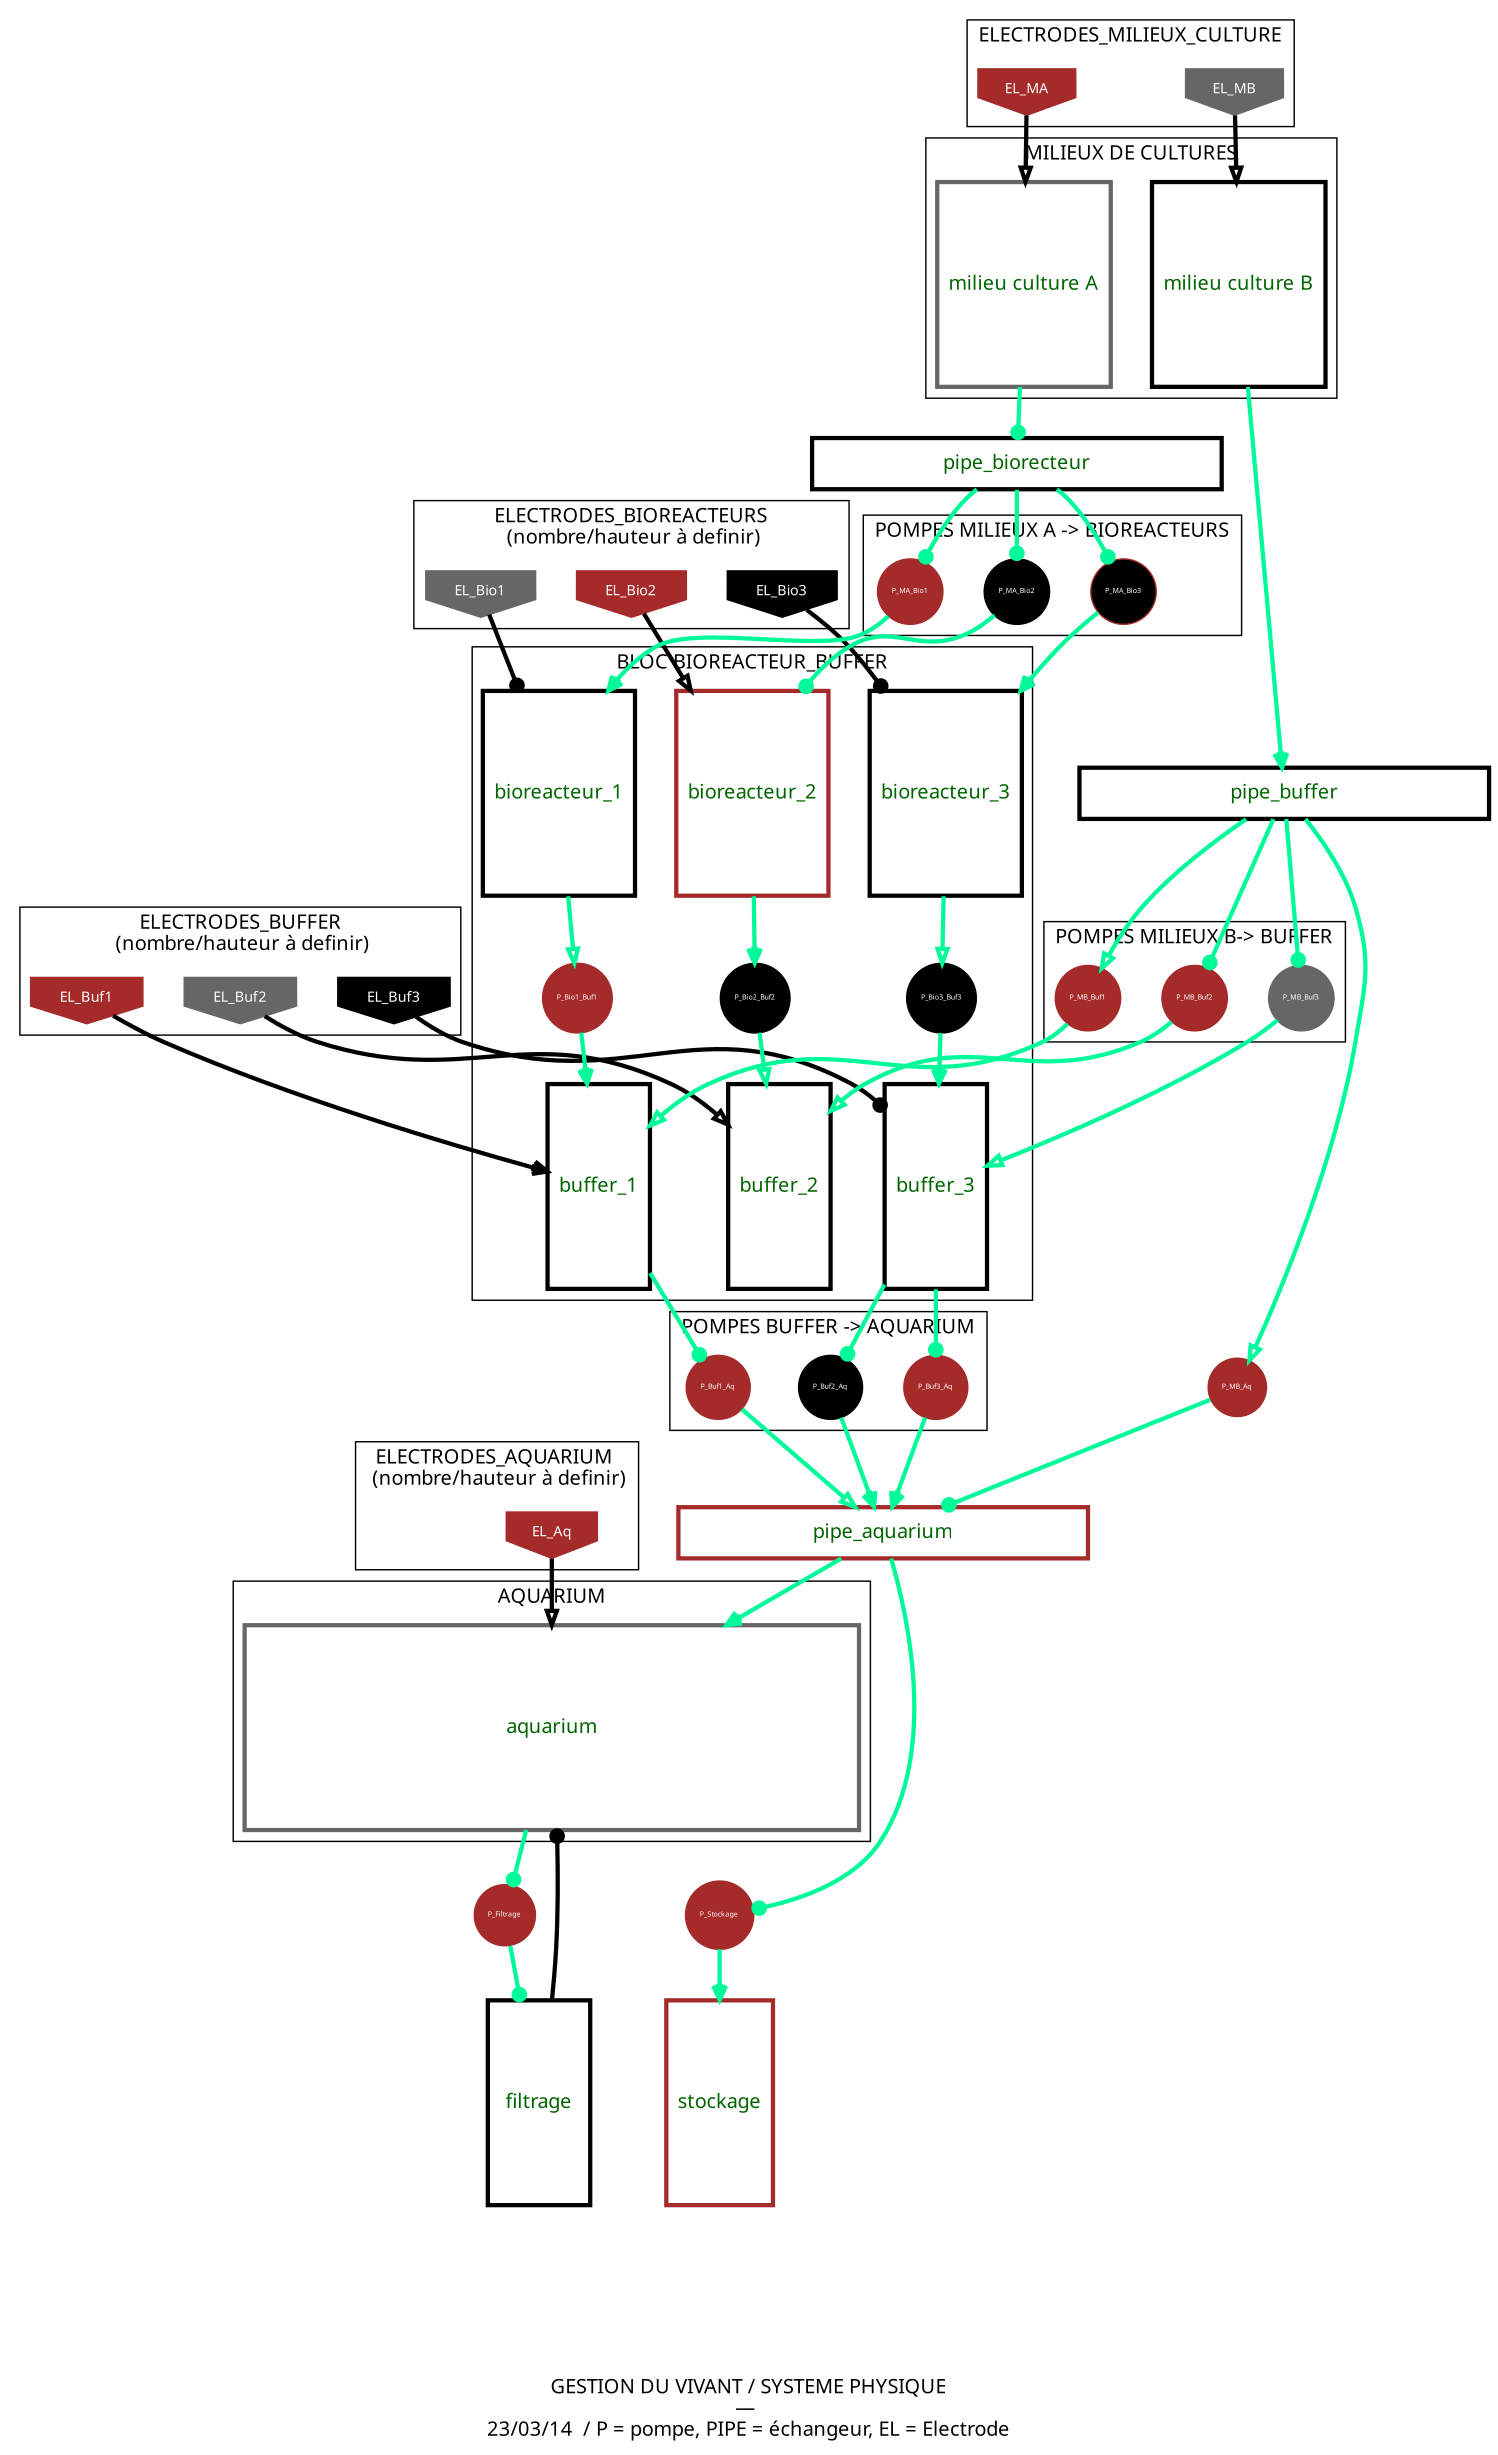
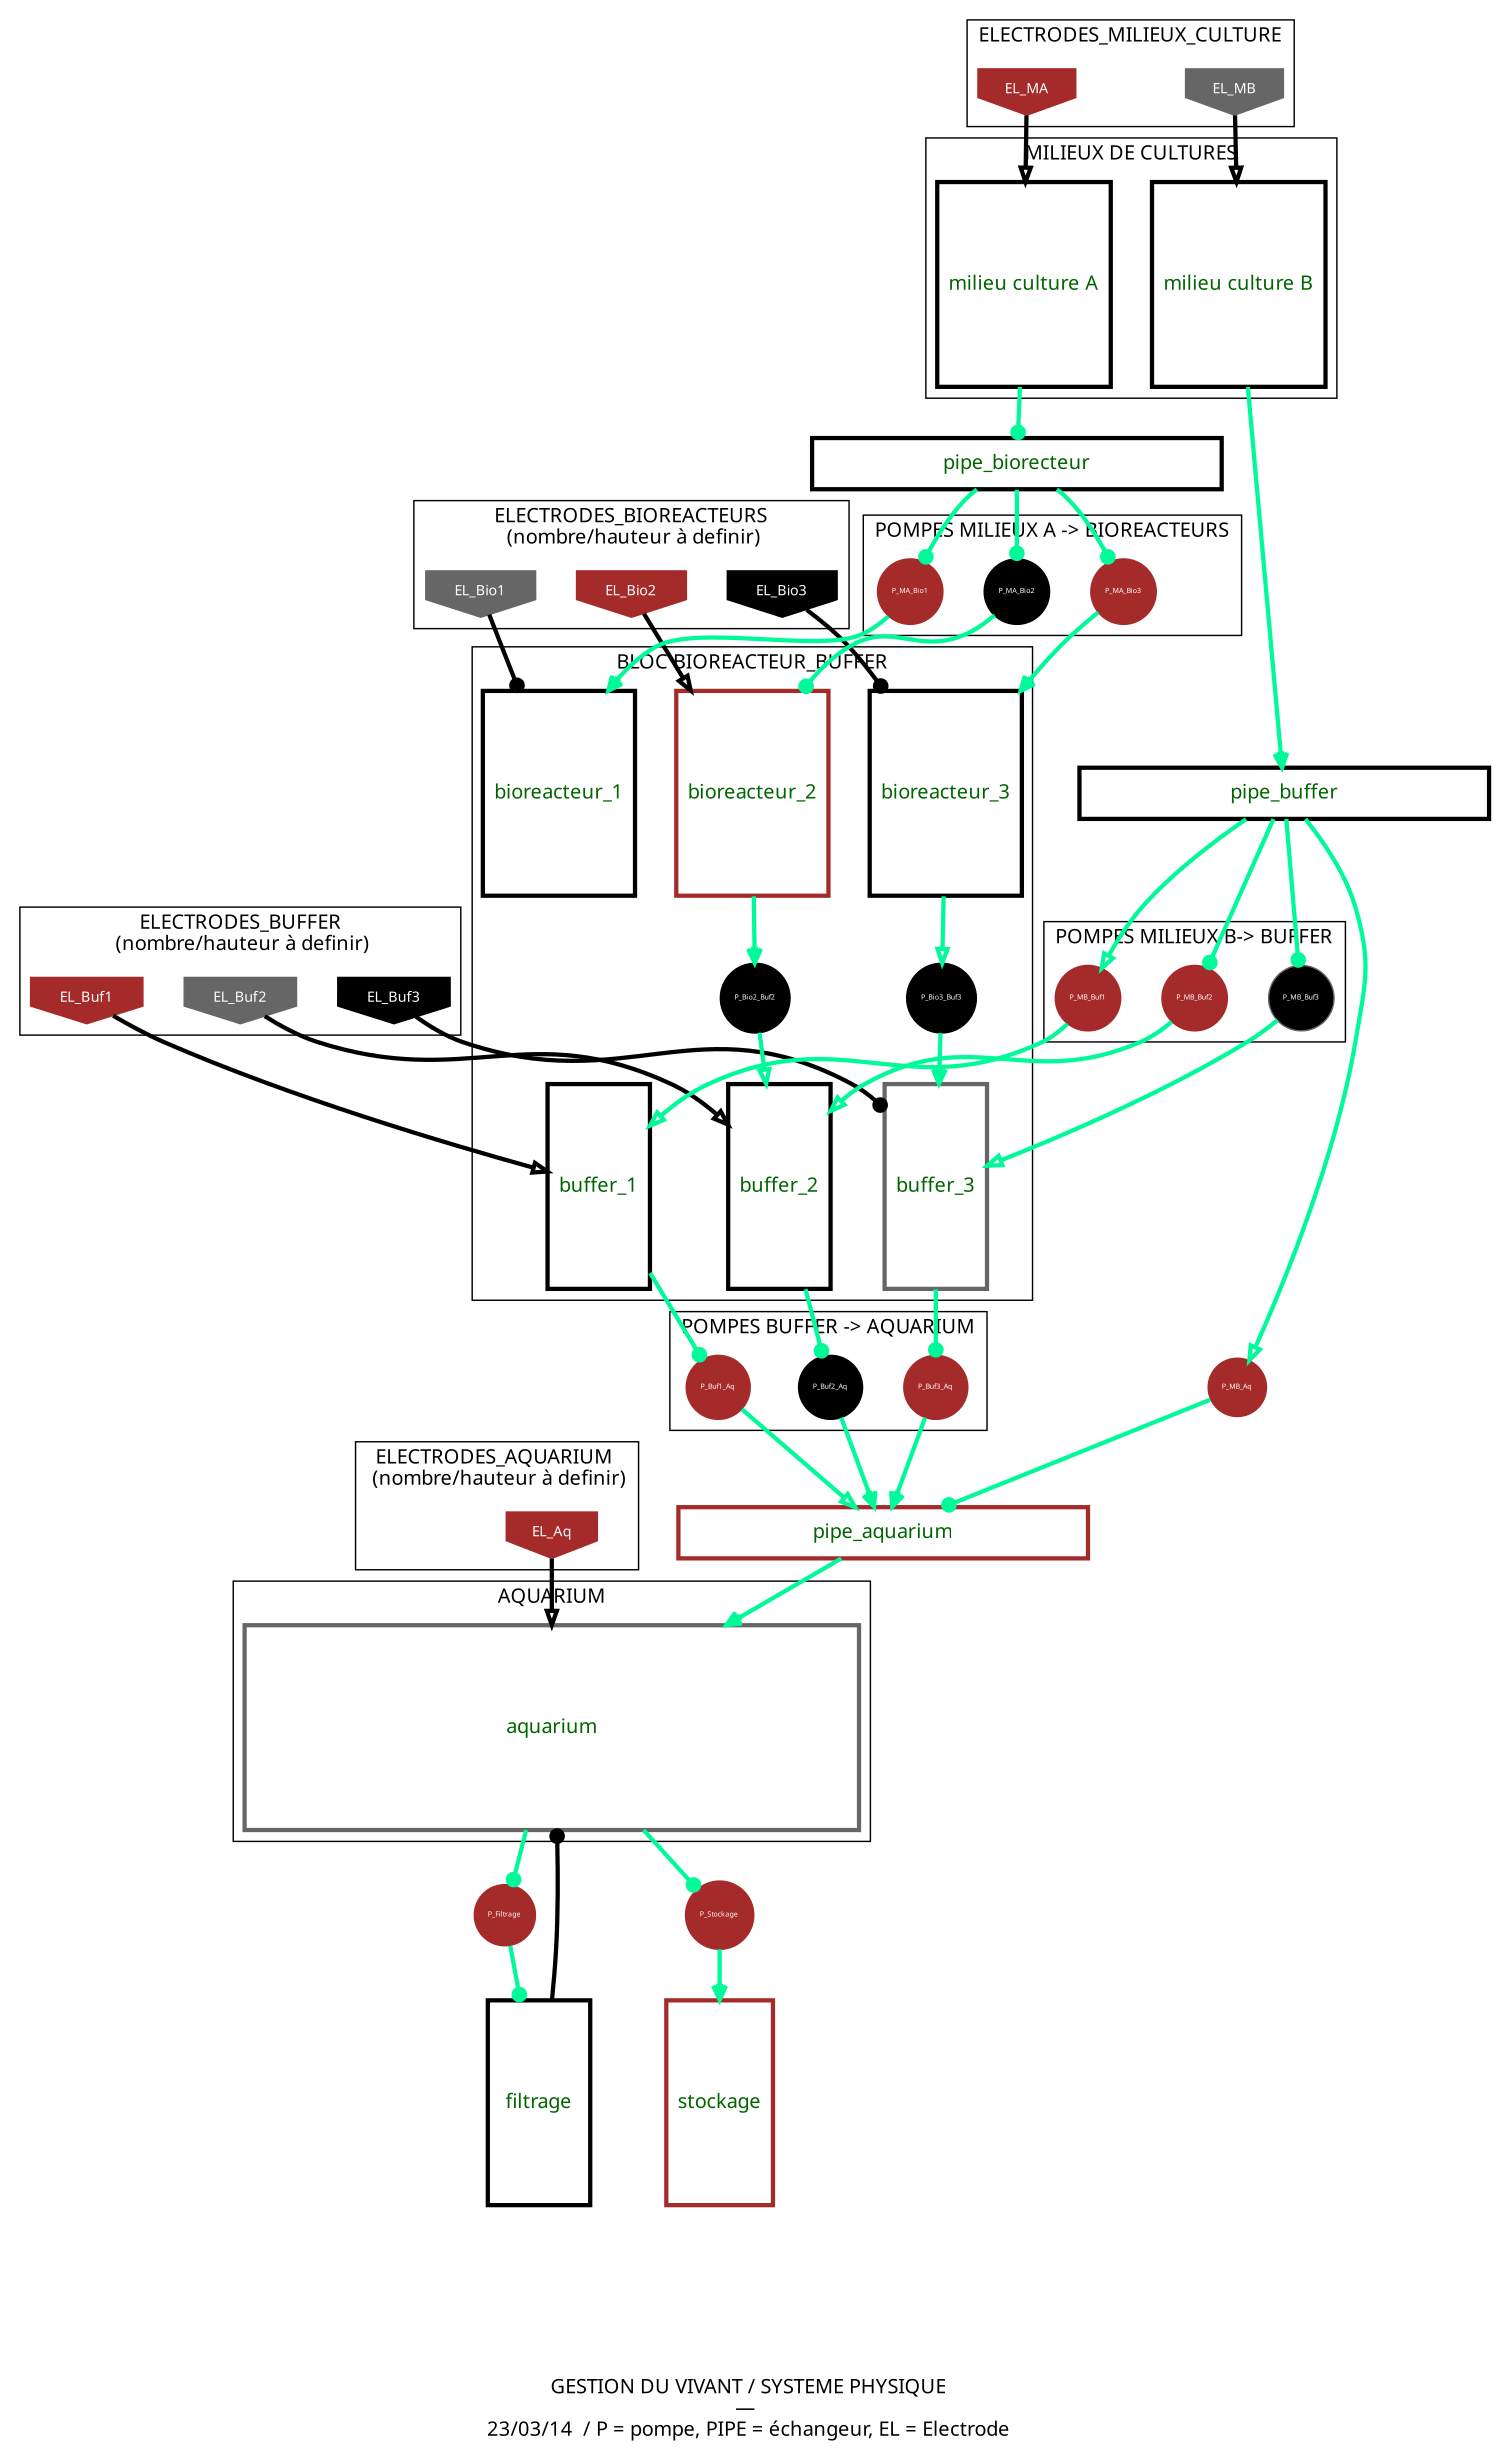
node "milieu culture A": color gray40 -> black
node "P_MA_Bio3": fillcolor black -> brown
node "P_Bio1_Buf1": removed
node "P_MB_Buf3": fillcolor gray40 -> black
edge "EL_Buf1" -> "buffer_1": arrowhead vee -> onormal
node "buffer_3": color black -> gray40
edge "buffer_3" -> "P_Buf2_Aq": now "buffer_2" -> "P_Buf2_Aq"
edge "pipe_aquarium" -> "P_Stockage": now "aquarium" -> "P_Stockage"
